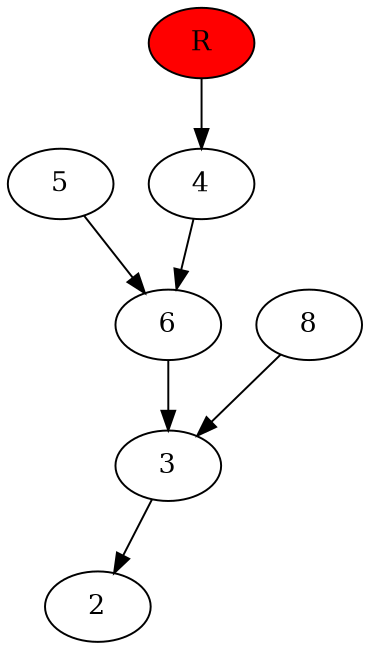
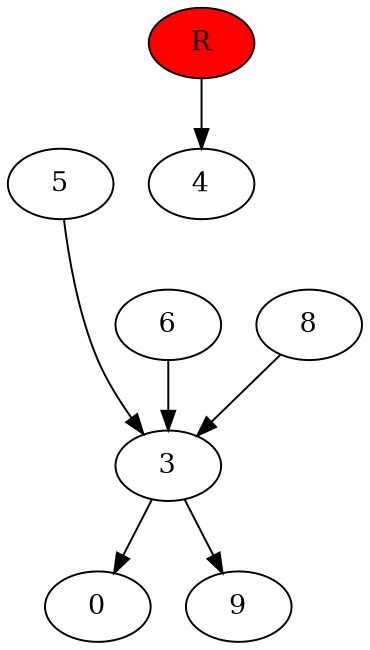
edge "4" -> "6": removed
edge "5" -> "6": now "5" -> "3"
node "2": label "2" -> "0"
node "9": added
